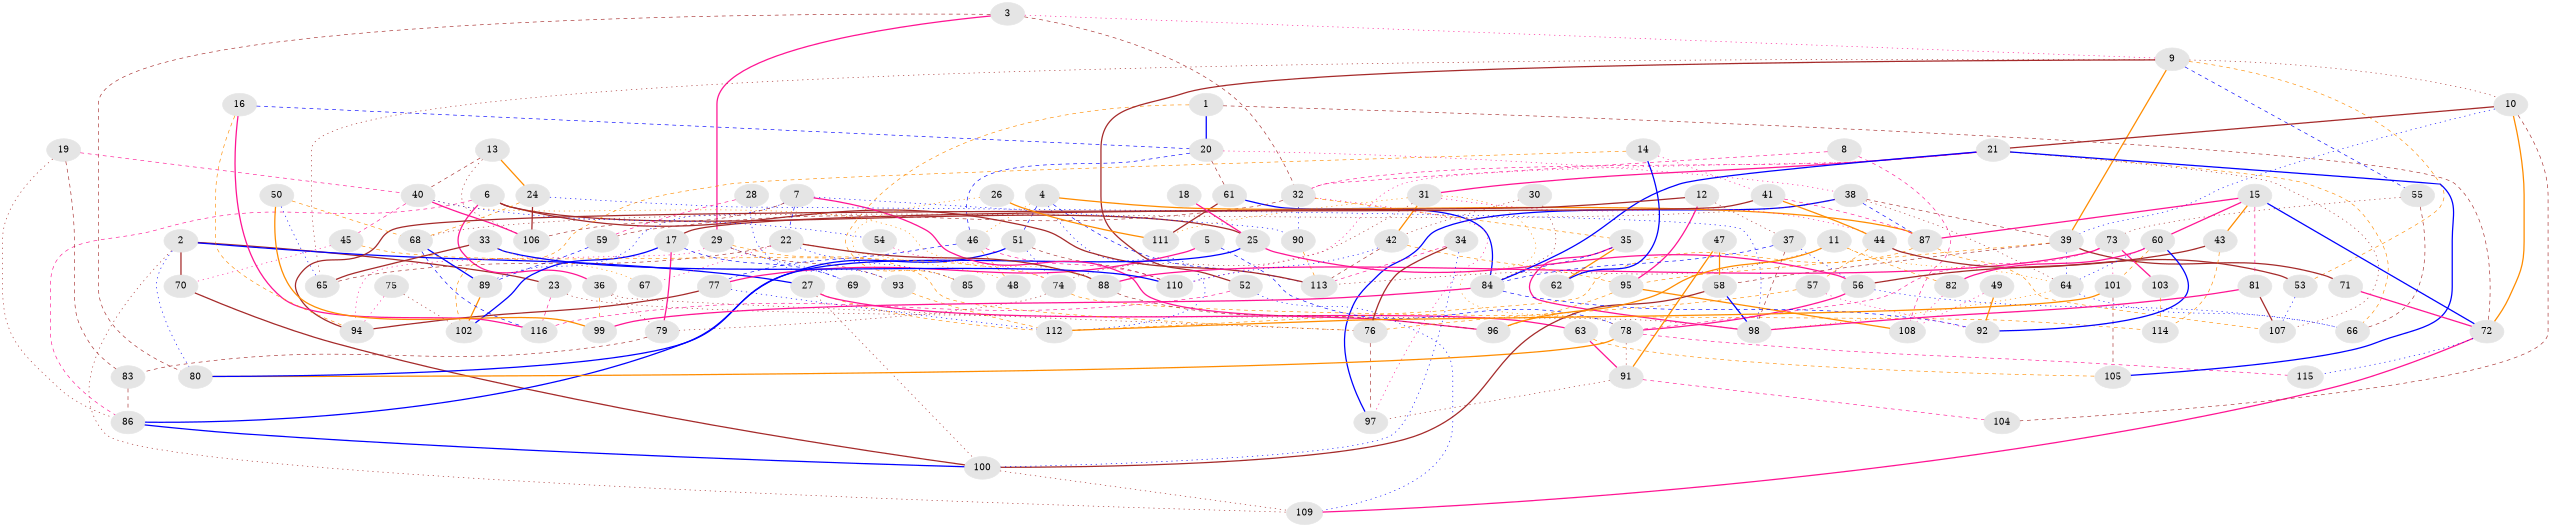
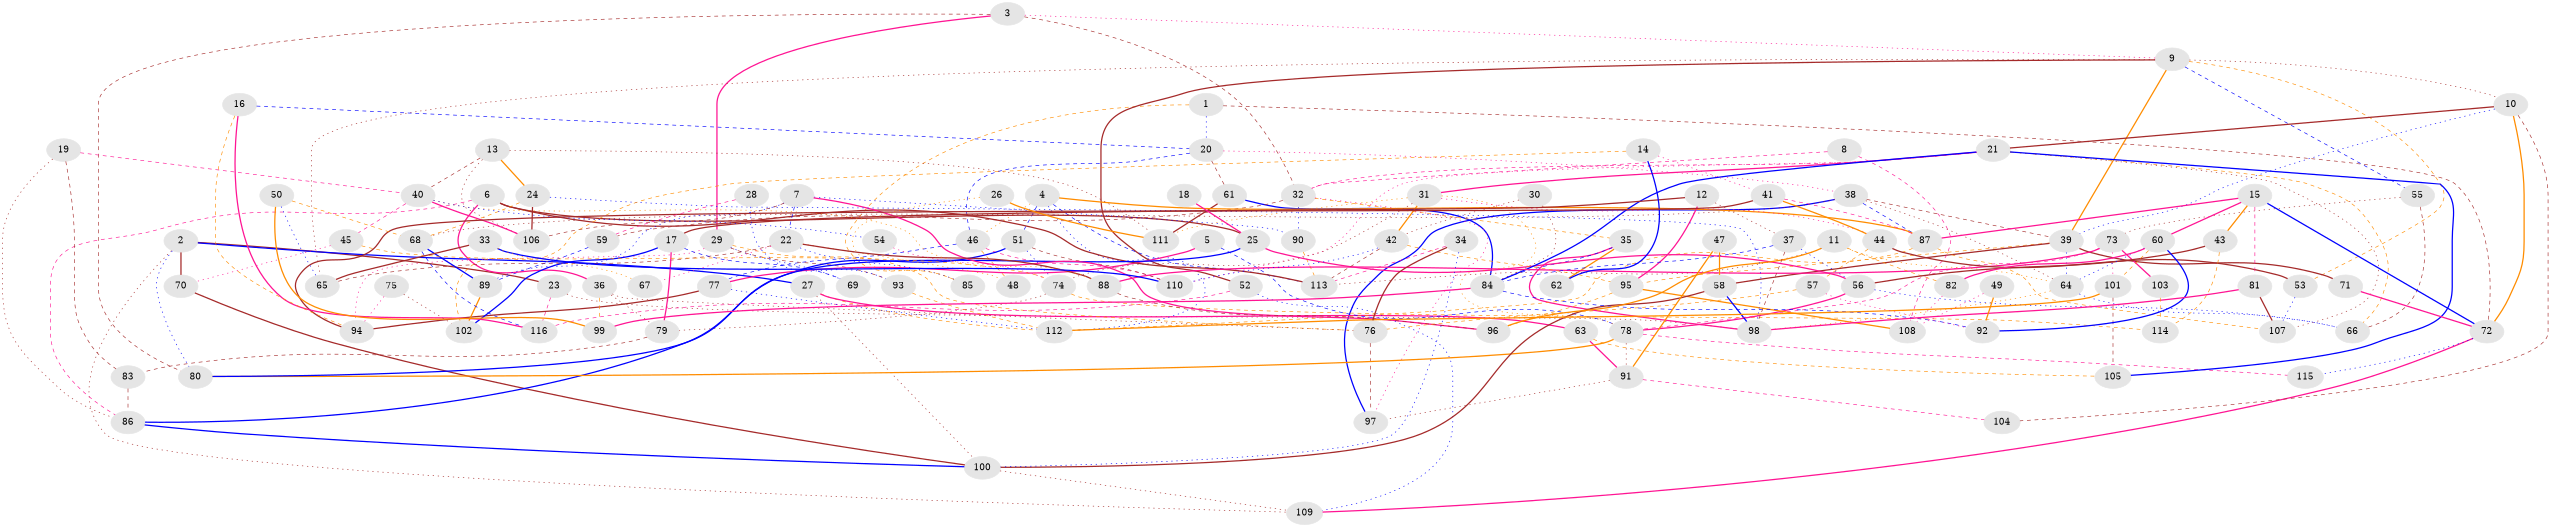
edge "1" -- "20": style bold -> dotted
edge "13" -- "111": added
edge "39" -- "58": style dashed -> bold
